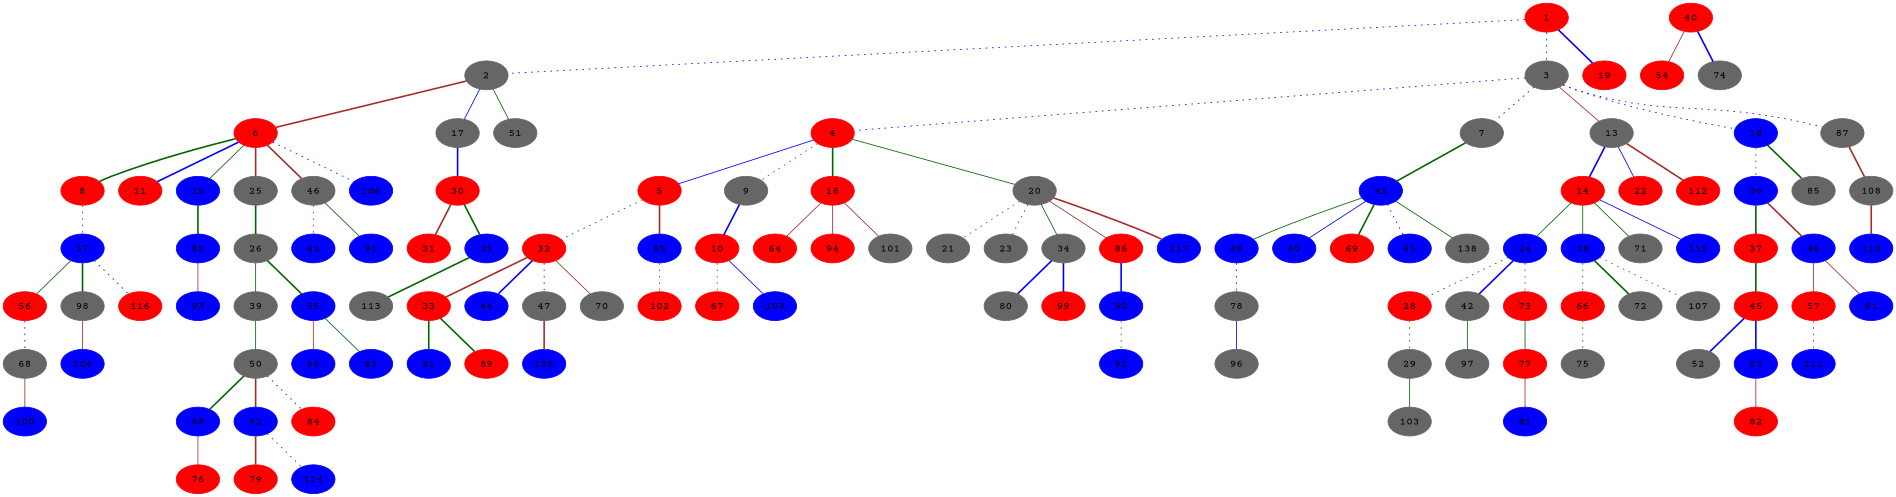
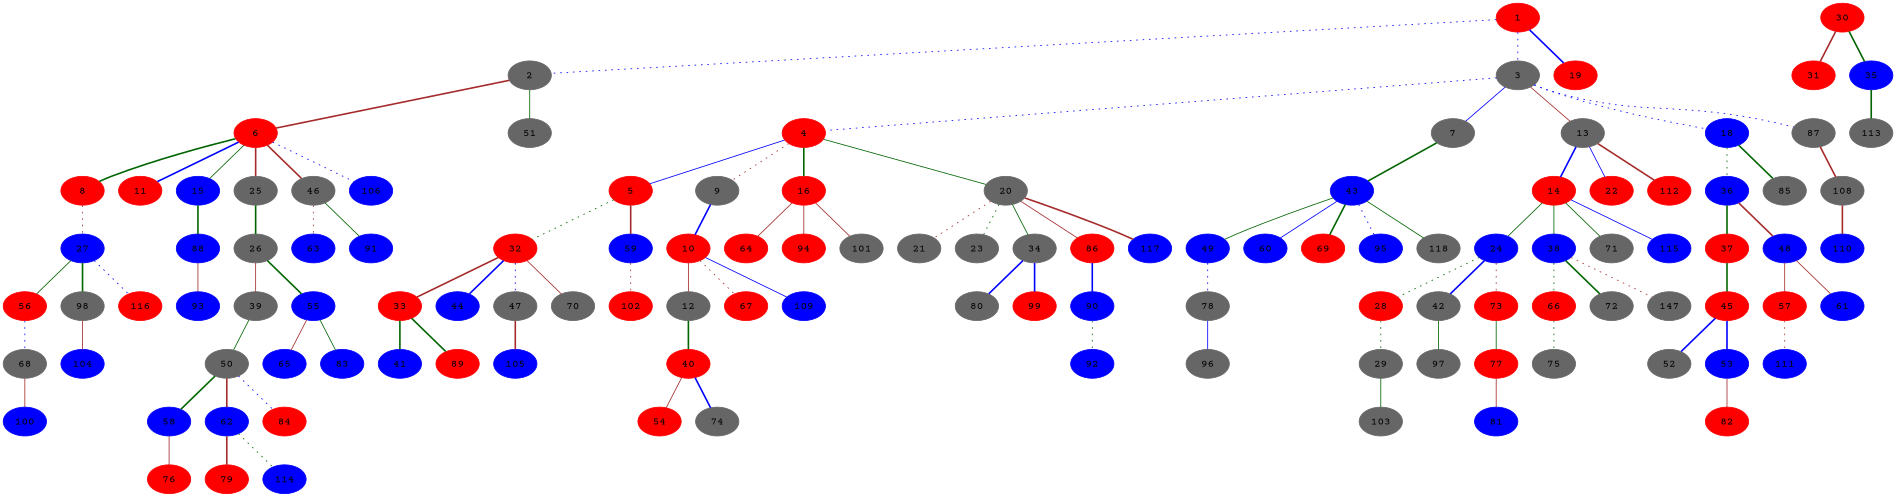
edge "3" -- "7": style dotted -> solid
node "17": removed
node "138": label "138" -> "118"
edge "26" -- "39": color darkgreen -> brown
node "12": added
node "107": label "107" -> "147"
